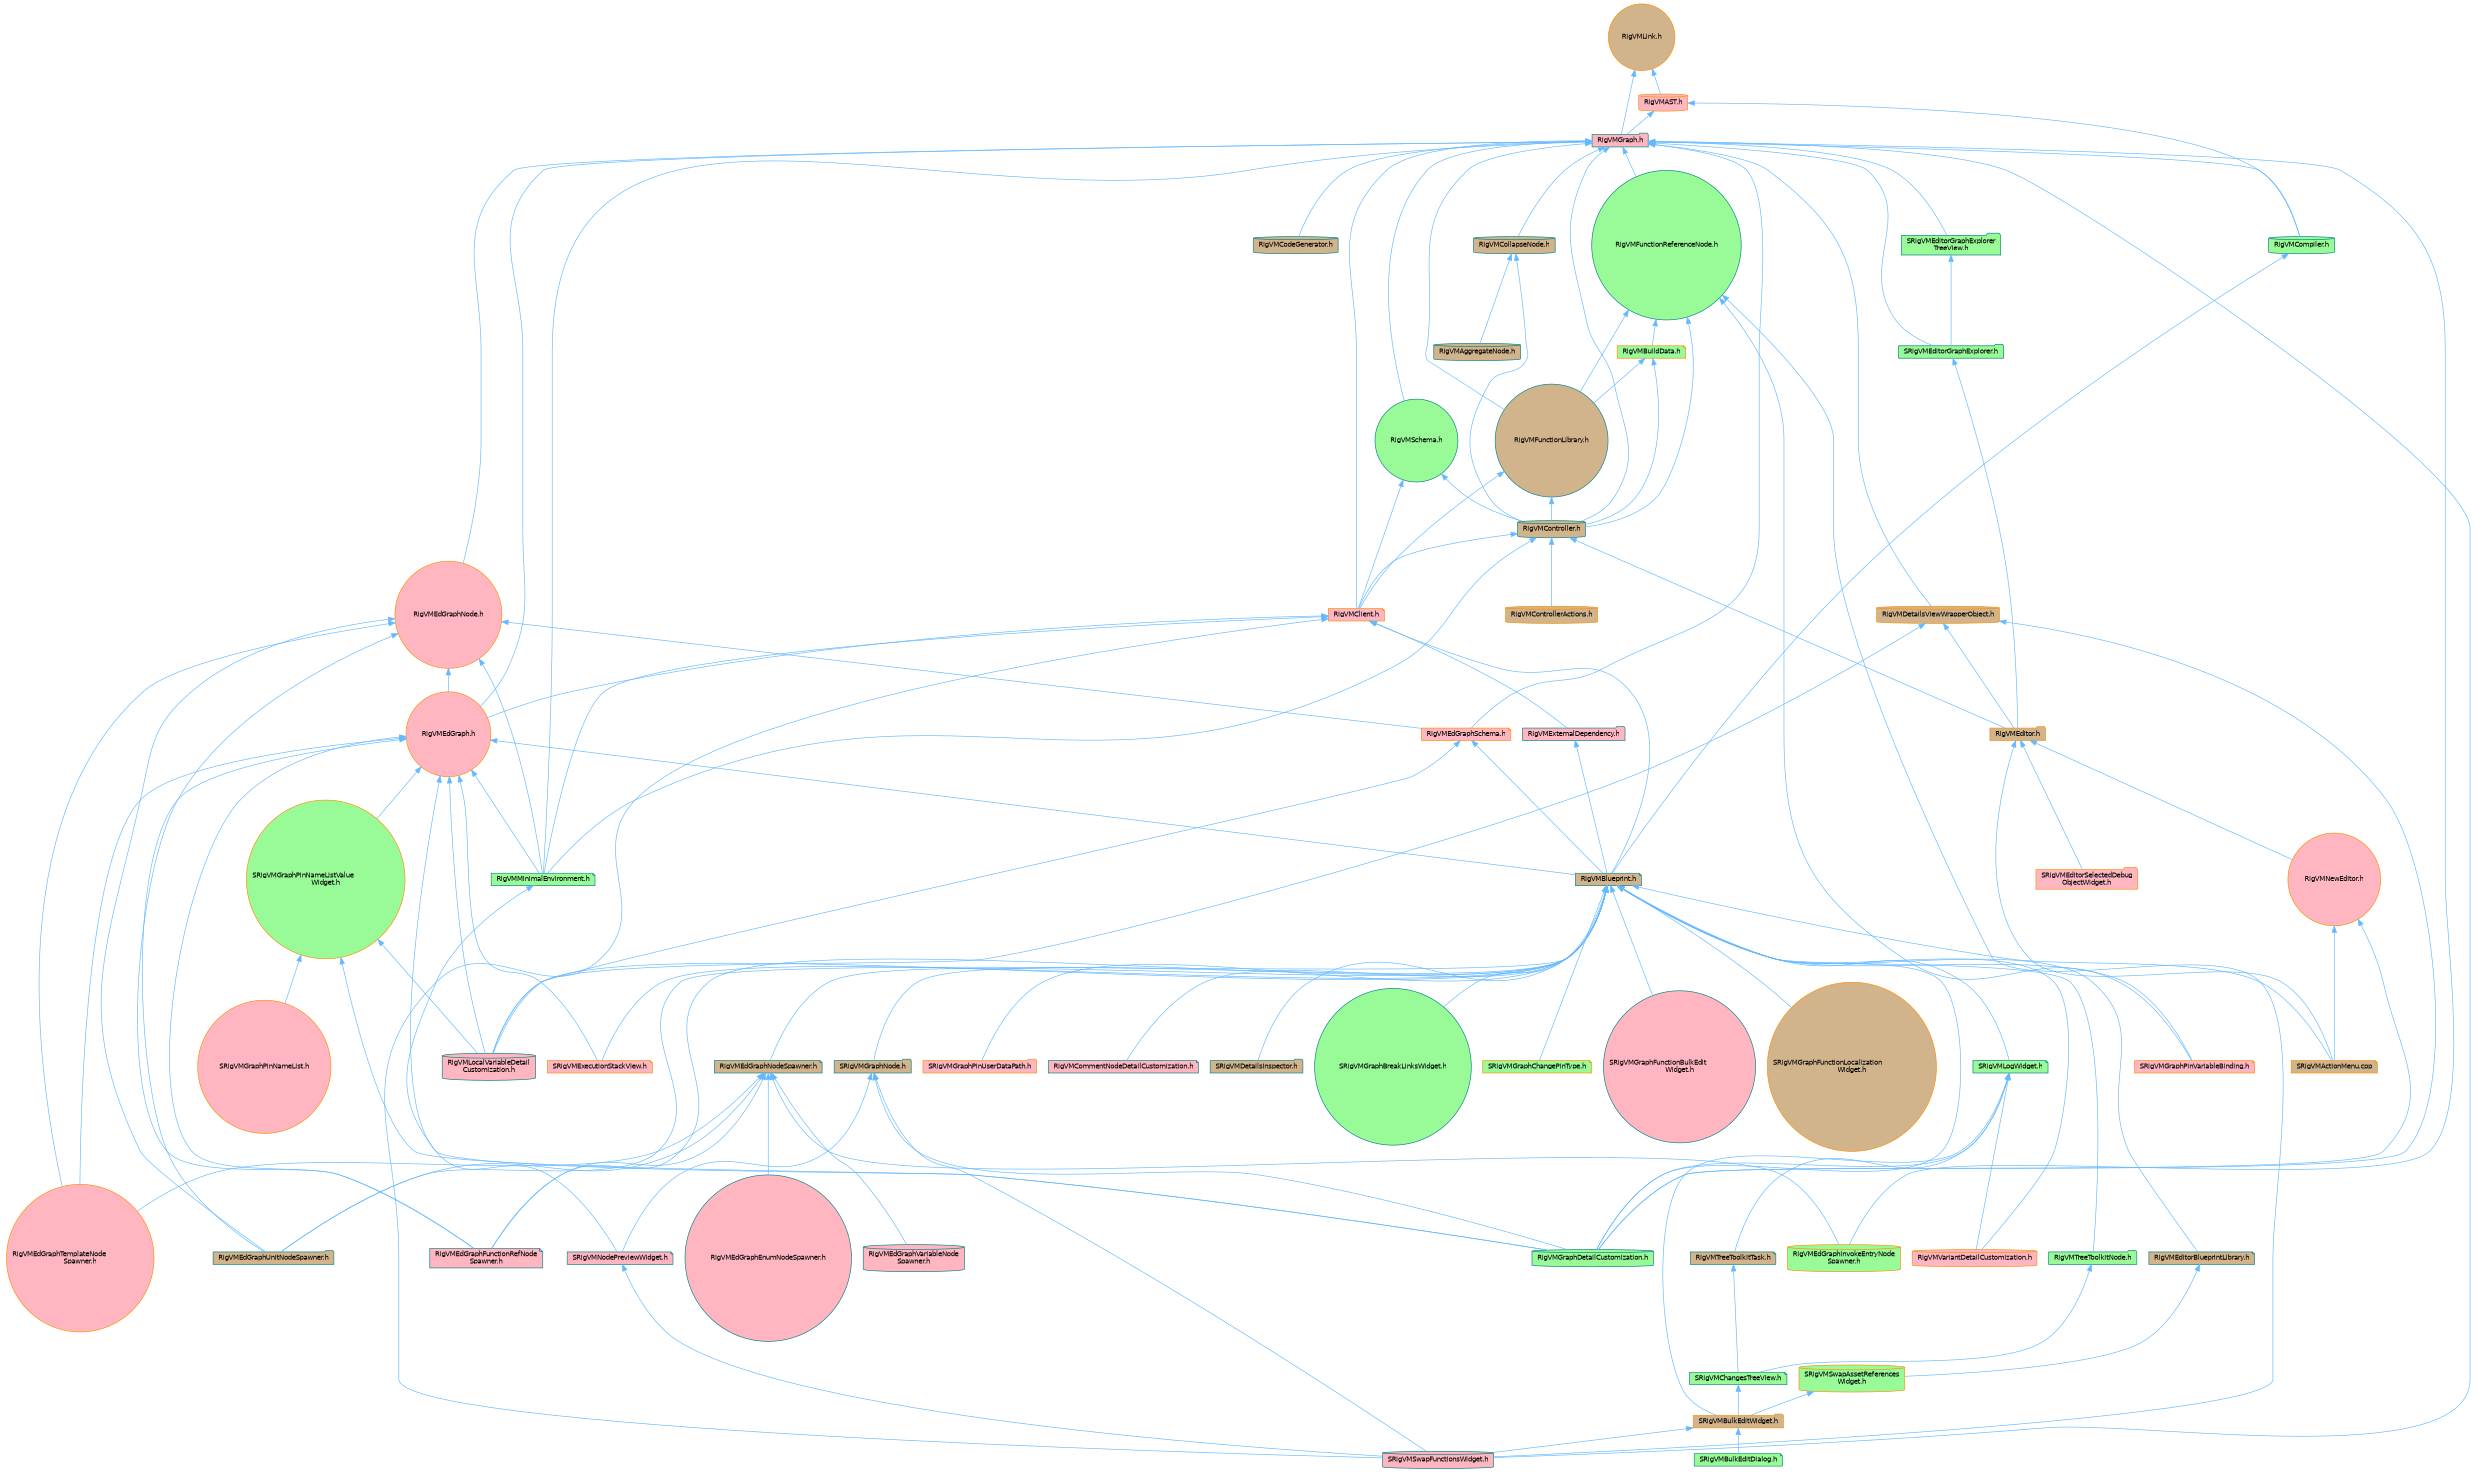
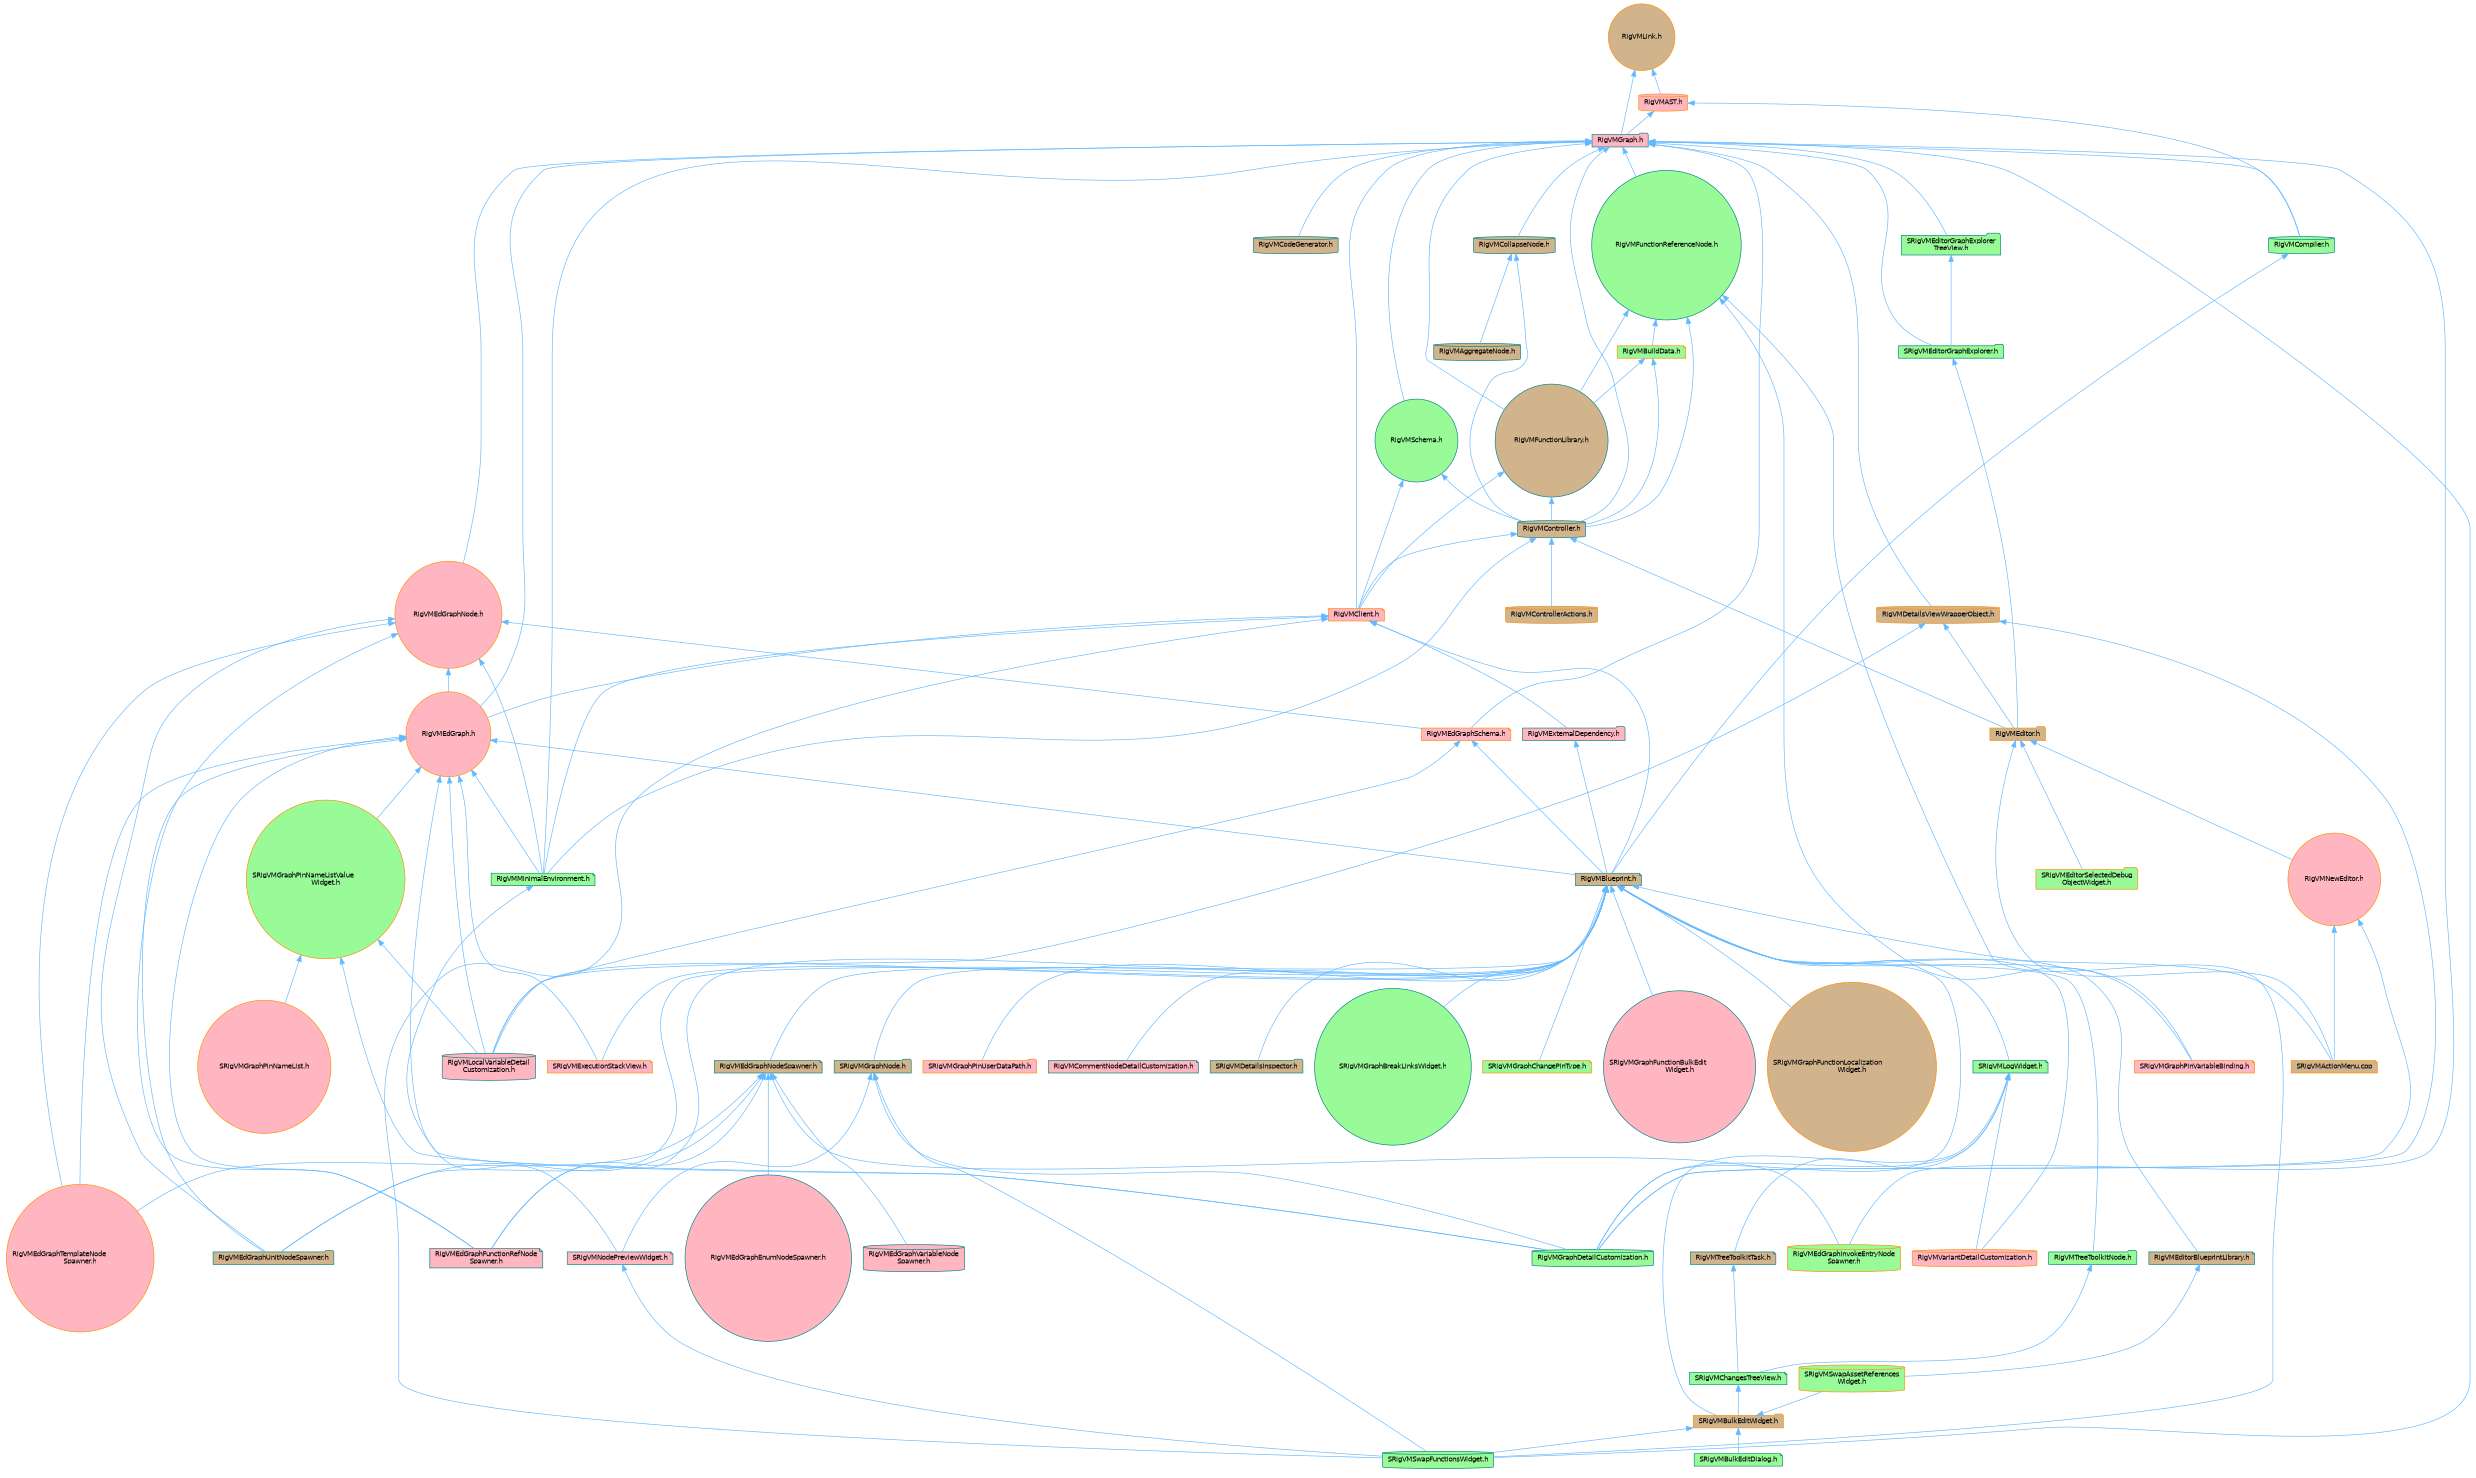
node "SRigVMEditorSelectedDebug ObjectWidget.h": fillcolor lightpink -> palegreen
edge "SRigVMBulkEditWidget.h" -> "SRigVMSwapAssetReferences Widget.h": reversed
node "SRigVMSwapFunctionsWidget.h": fillcolor lightpink -> palegreen
